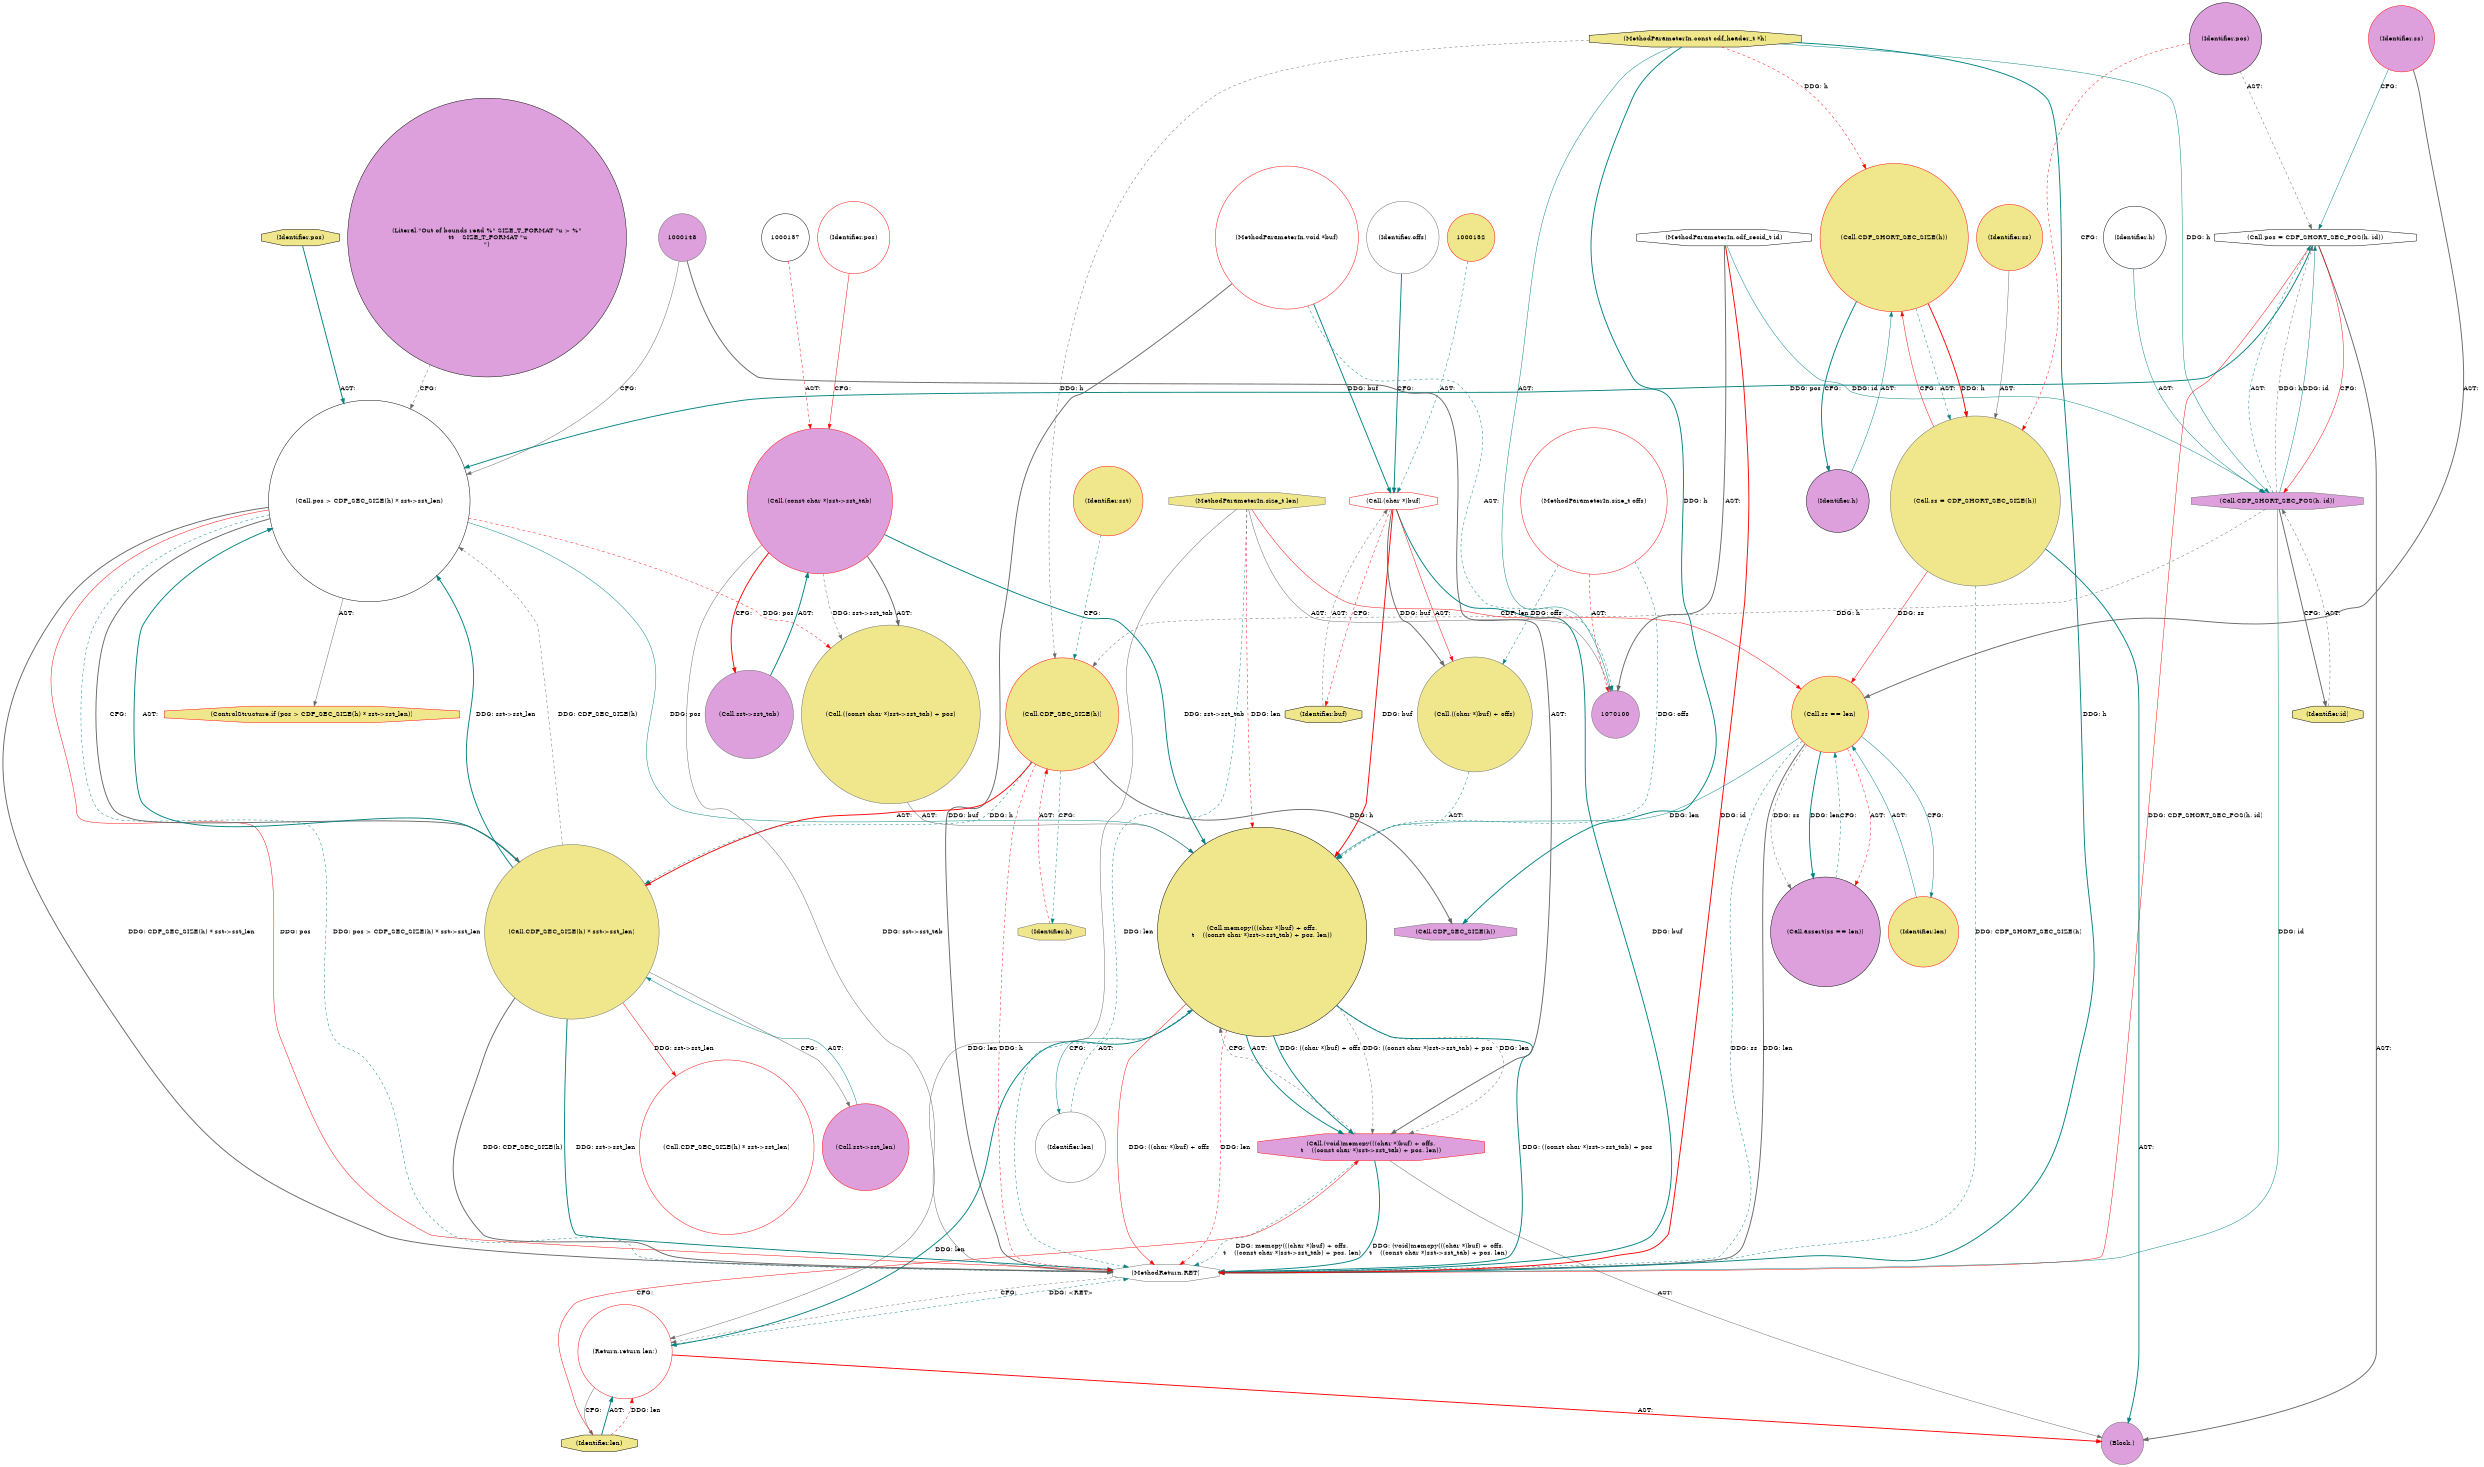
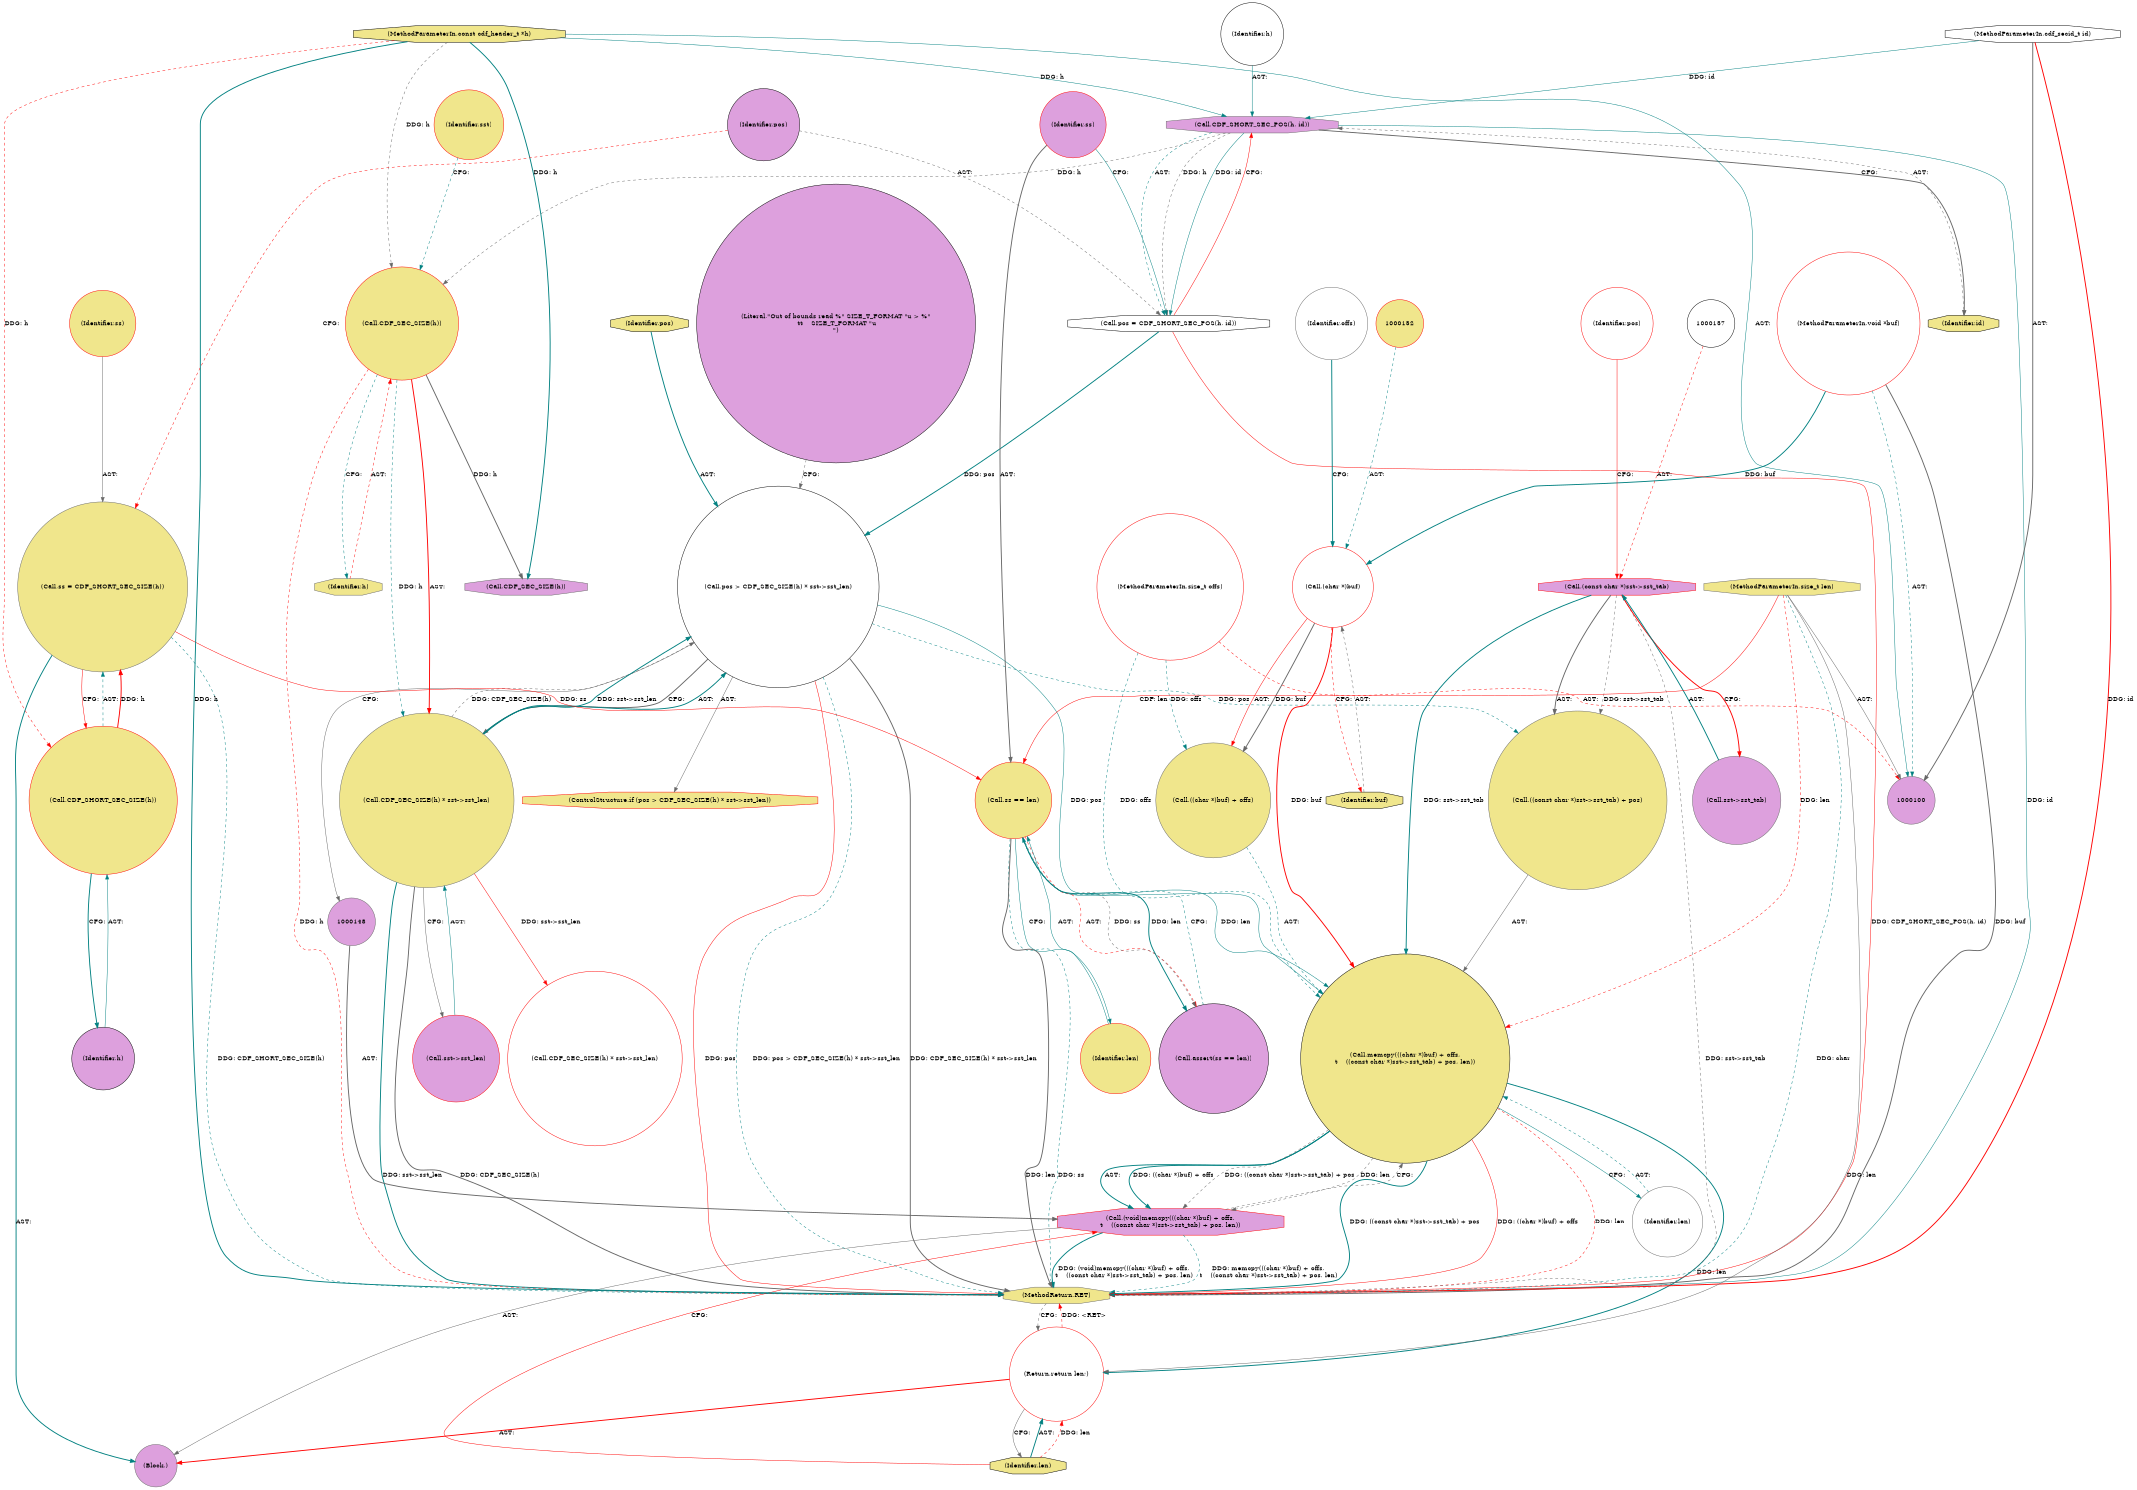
edge "1000148" -> "(Call,pos > CDF_SEC_SIZE(h) * sst->sst_len)": reversed
node "(Call,(const char *)sst->sst_tab)": shape circle -> octagon
node "(Call,(char *)buf)": shape octagon -> circle
edge "(Call,pos > CDF_SEC_SIZE(h) * sst->sst_len)" -> "(Call,((const char *)sst->sst_tab) + pos)": color red -> teal
node "1070100": label "1070100" -> "1000100"
edge "(Call,pos = CDF_SHORT_SEC_POS(h, id))" -> "(Block,)": removed, label "AST:"
edge "(MethodParameterIn,size_t len)" -> "(MethodReturn,RET)": label "DDG: len" -> "DDG: char"
edge "(Call,(const char *)sst->sst_tab)" -> "(MethodReturn,RET)": style solid -> dashed
edge "(Call,(char *)buf)" -> "(MethodReturn,RET)": removed, label "DDG: buf"
node "(MethodReturn,RET)": fillcolor white -> khaki
edge "(Return,return len;)" -> "(MethodReturn,RET)": color teal -> red
